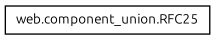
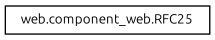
node "web.component_union.RFC25": label "web.component_union.RFC25" -> "web.component_web.RFC25"
